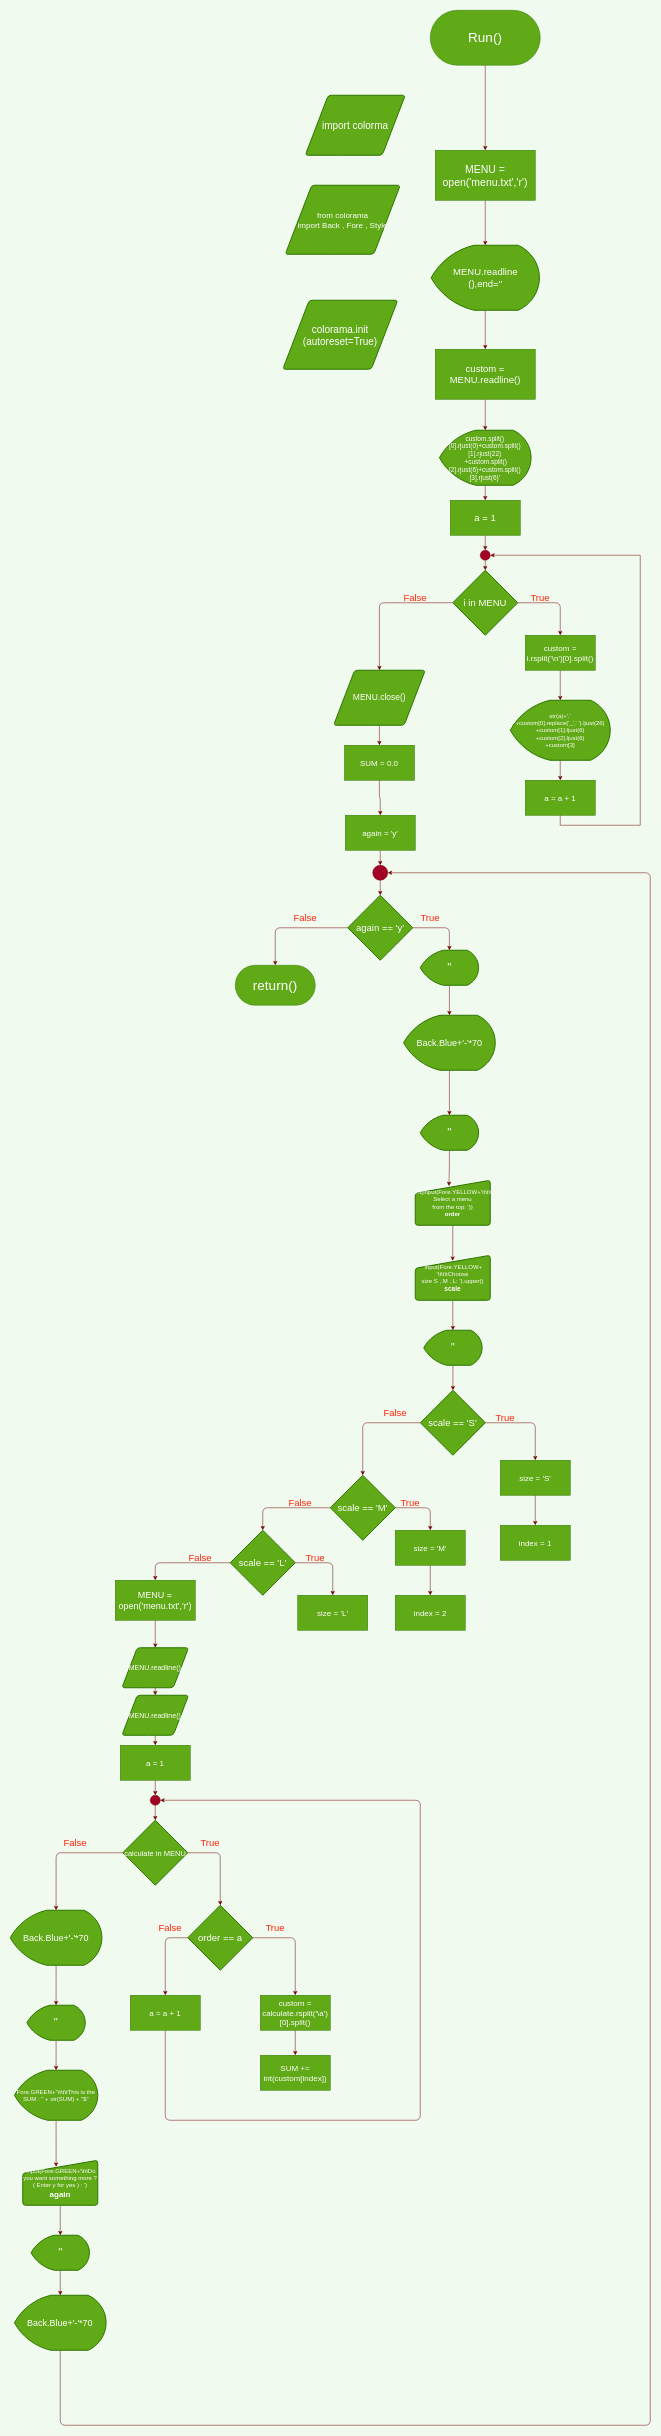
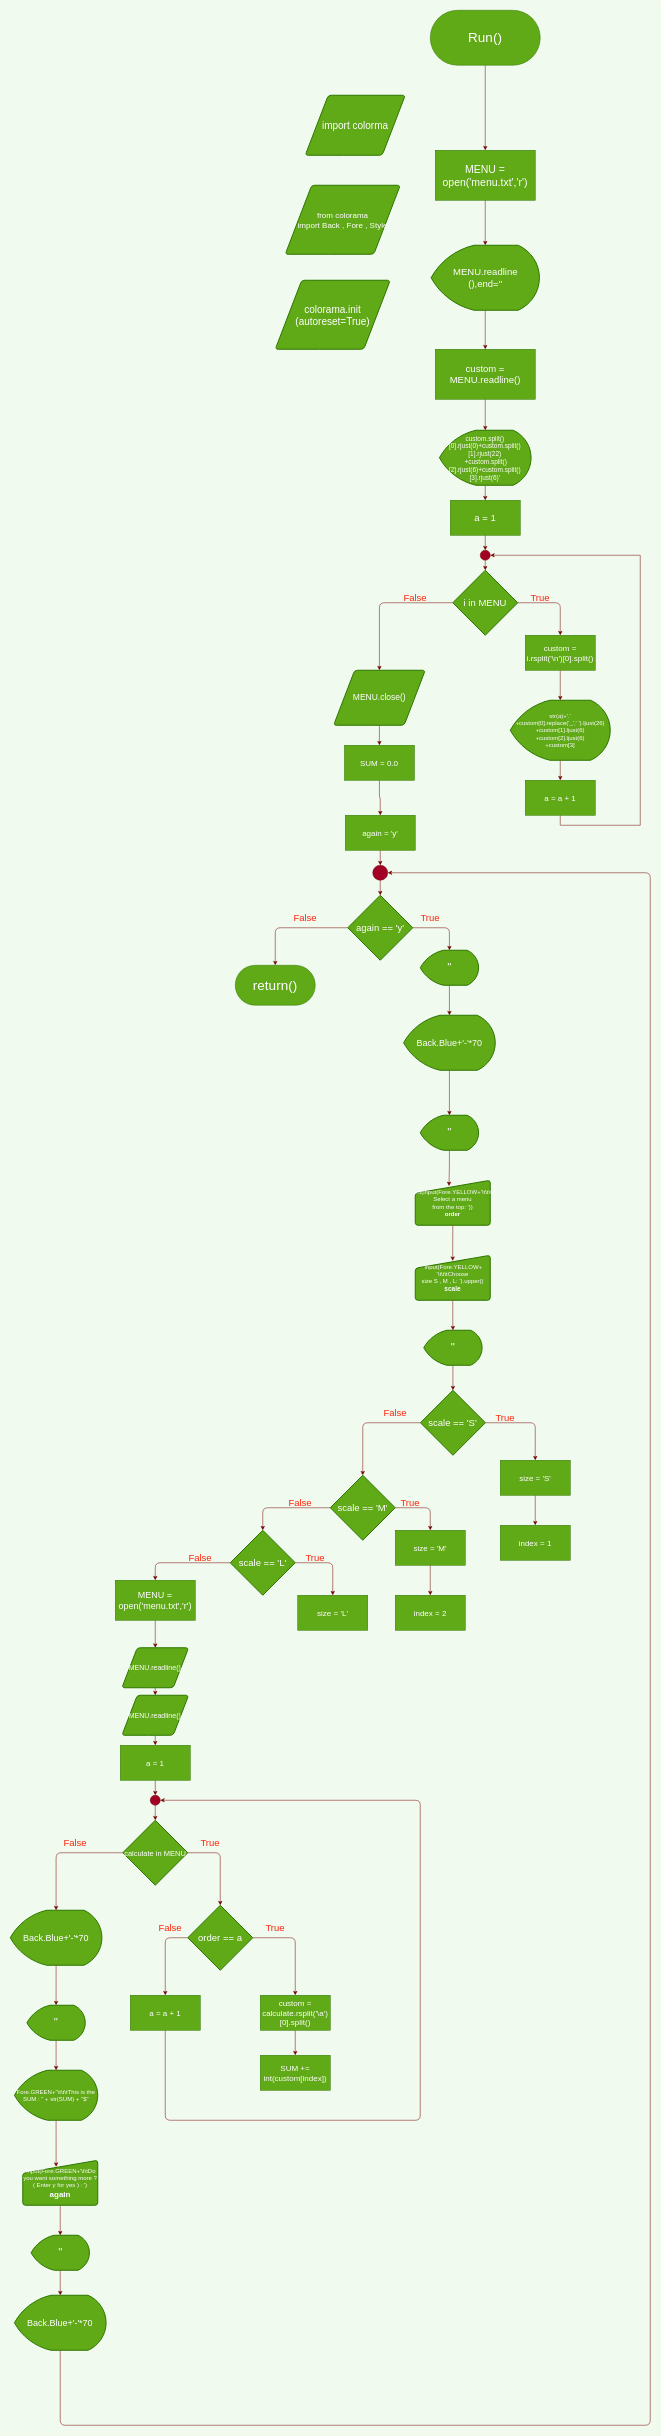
node "colorama.init (autoreset=True)": moved (340, 335) -> (333, 315)
